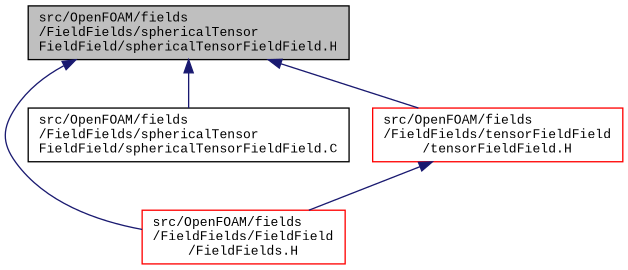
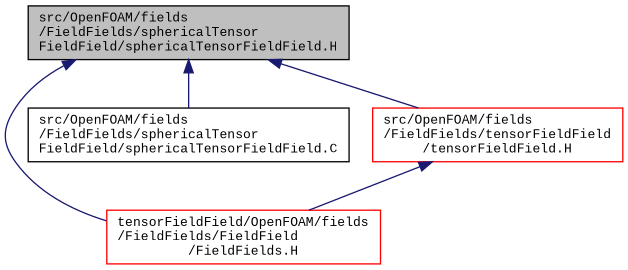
node "src/OpenFOAM/fields /FieldFields/FieldField /FieldFields.H": label "src/OpenFOAM/fields /FieldFields/FieldField /FieldFields.H" -> "tensorFieldField/OpenFOAM/fields /FieldFields/FieldField /FieldFields.H"
